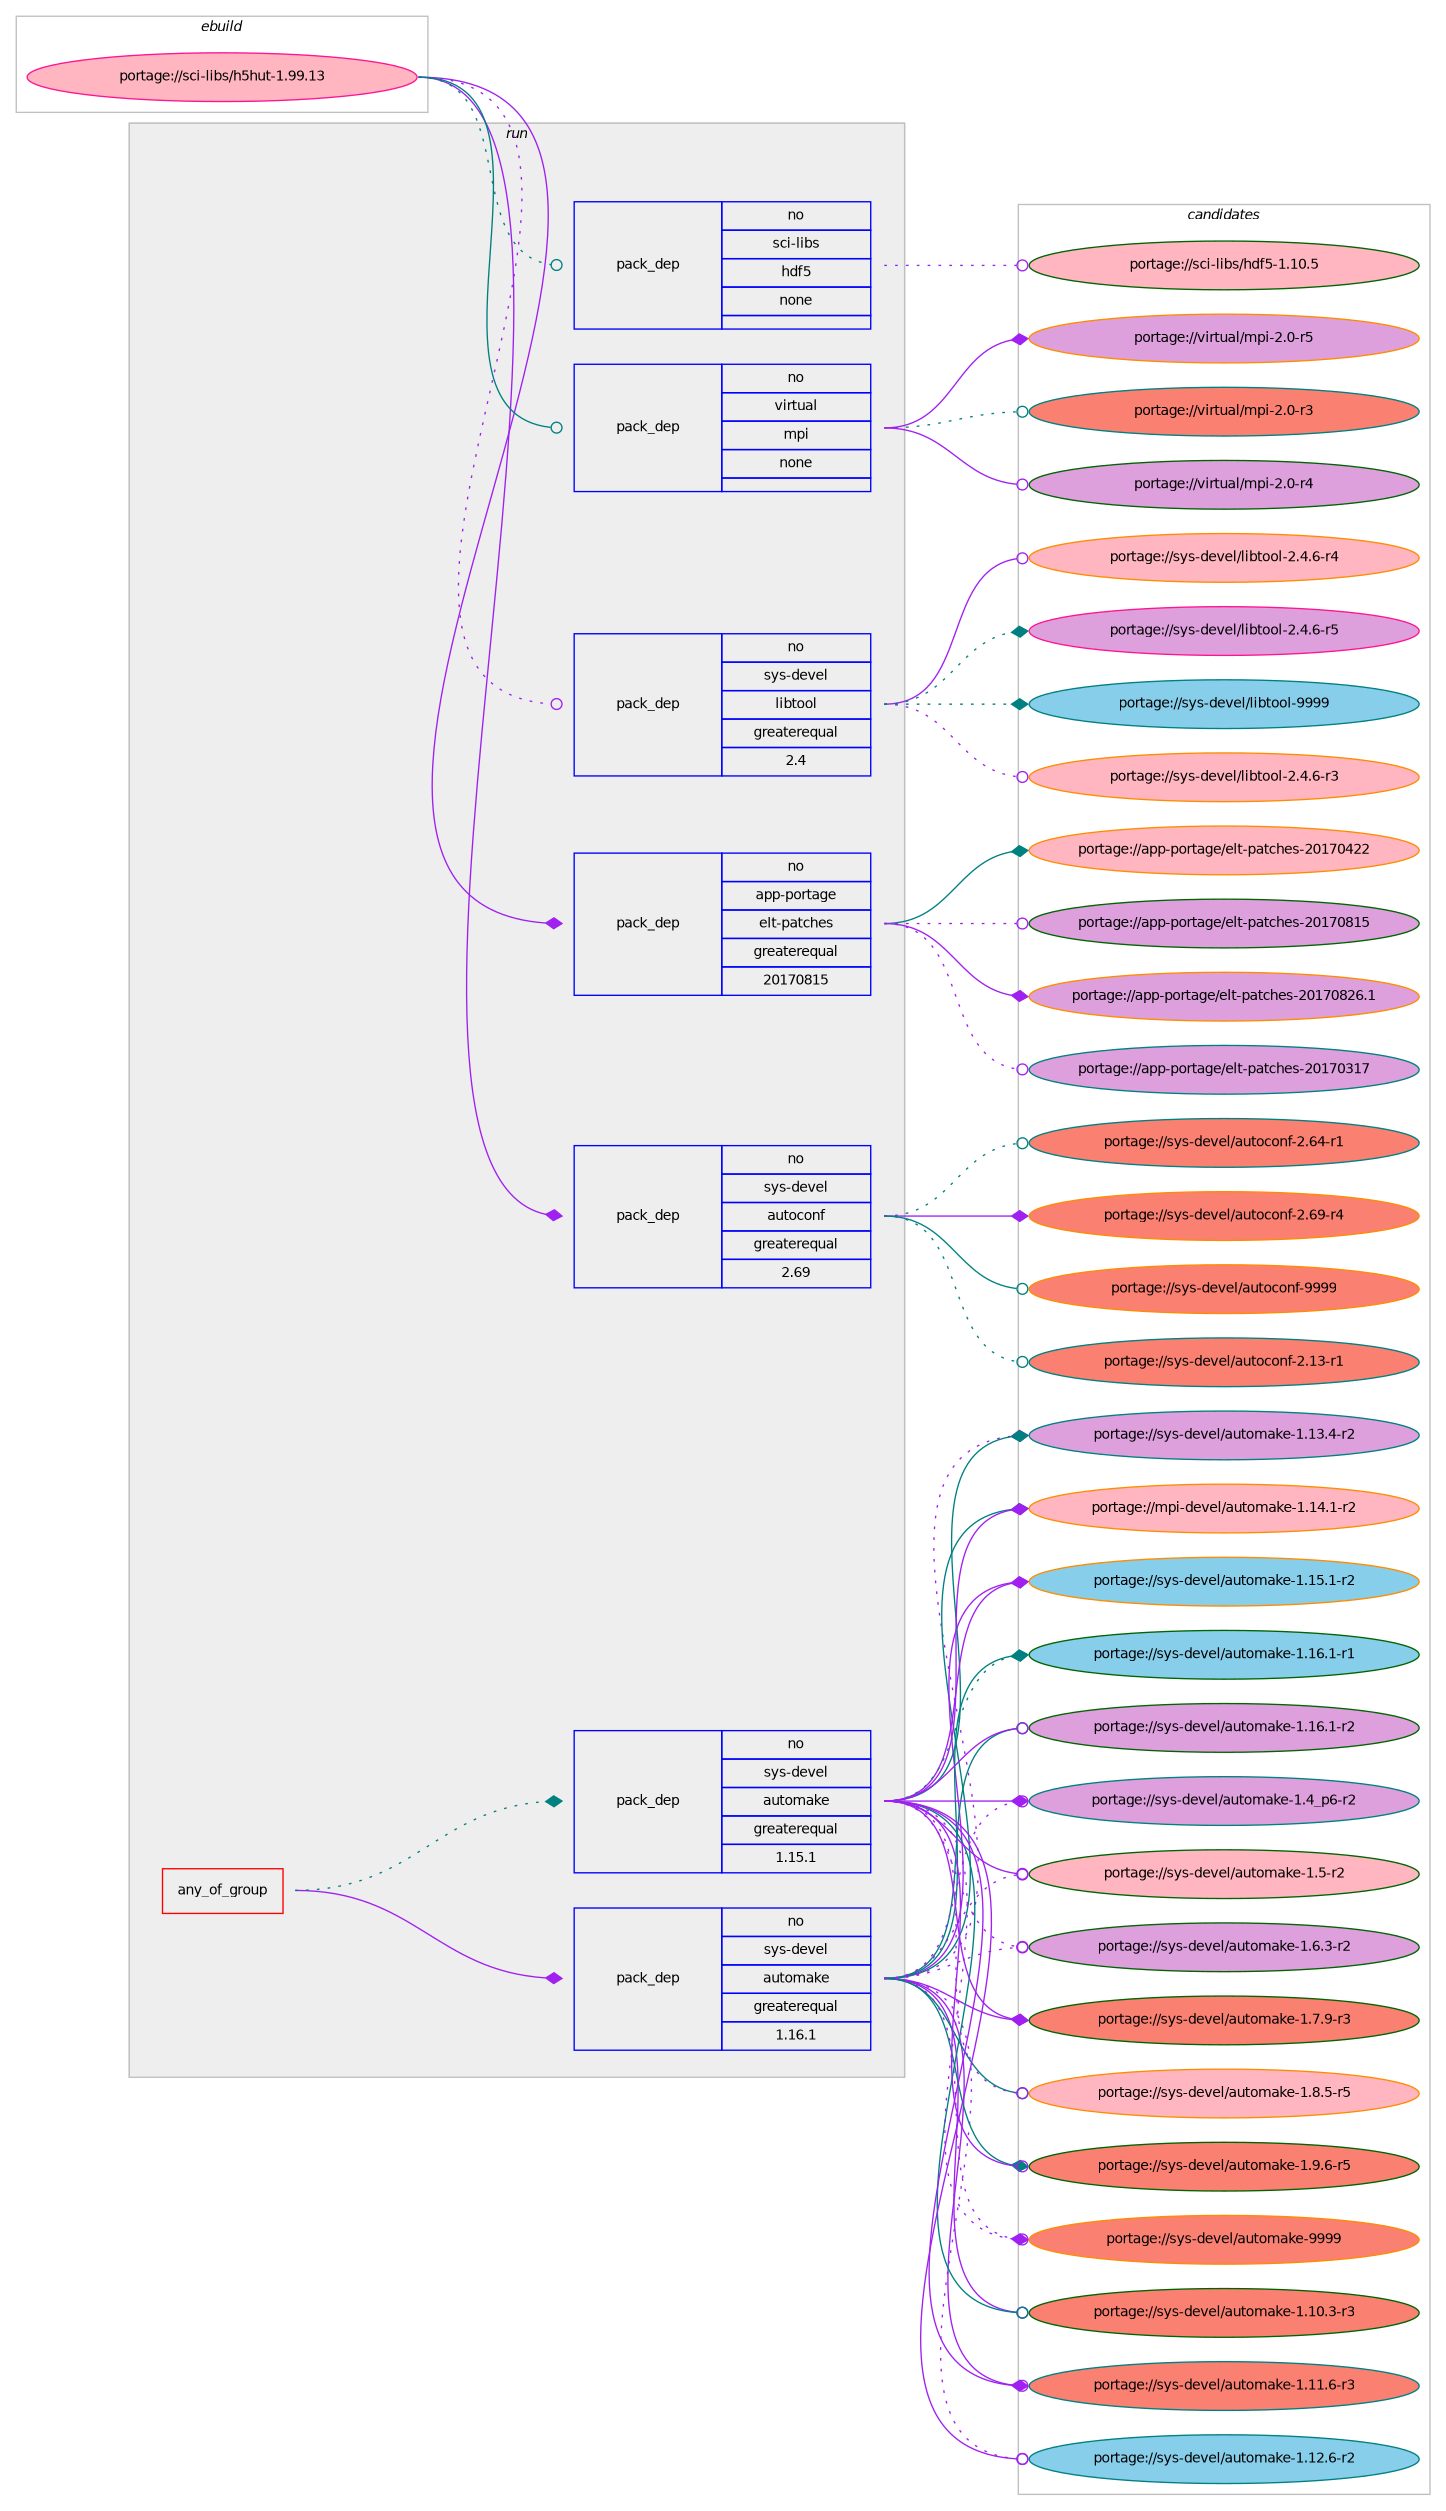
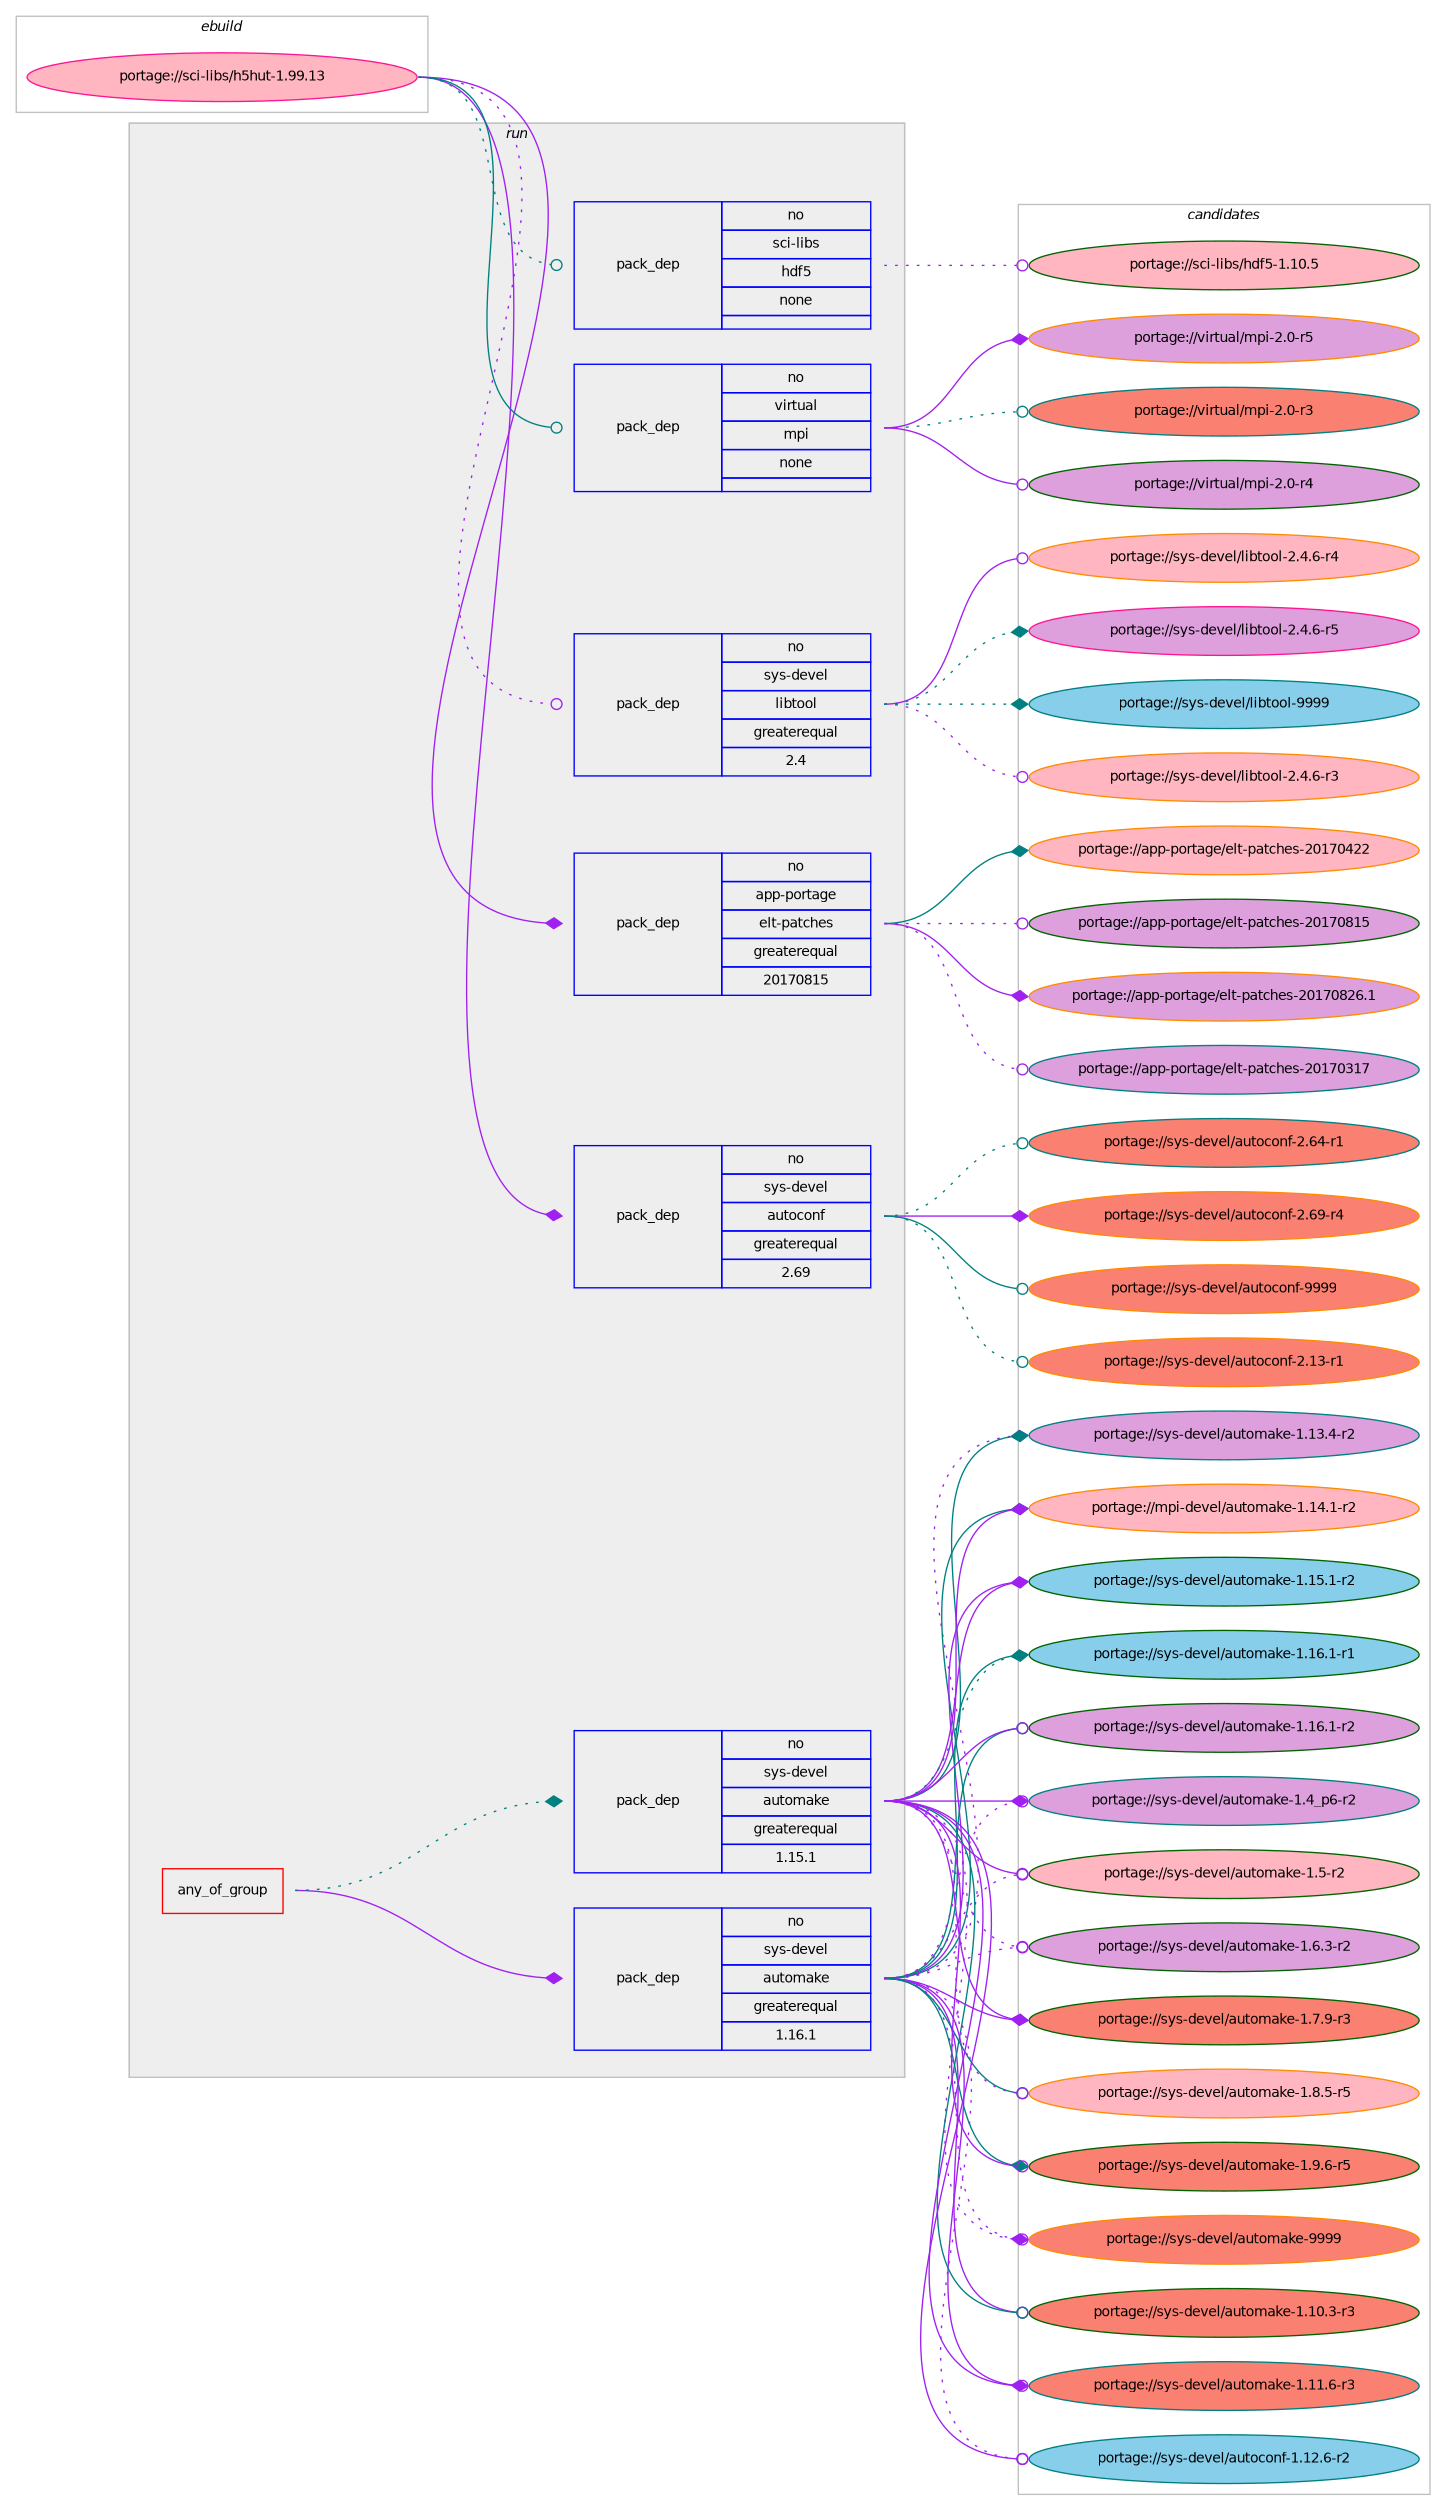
node "portage://sys-devel/autoconf-2.13-r1": color teal -> darkorange
node "portage://sys-devel/automake-1.15.1-r2": color darkorange -> darkgreen
node "portage://sys-devel/automake-1.12.6-r2": label "portage://sys-devel/automake-1.12.6-r2" -> "portage://sys-devel/autoconf-1.12.6-r2"
